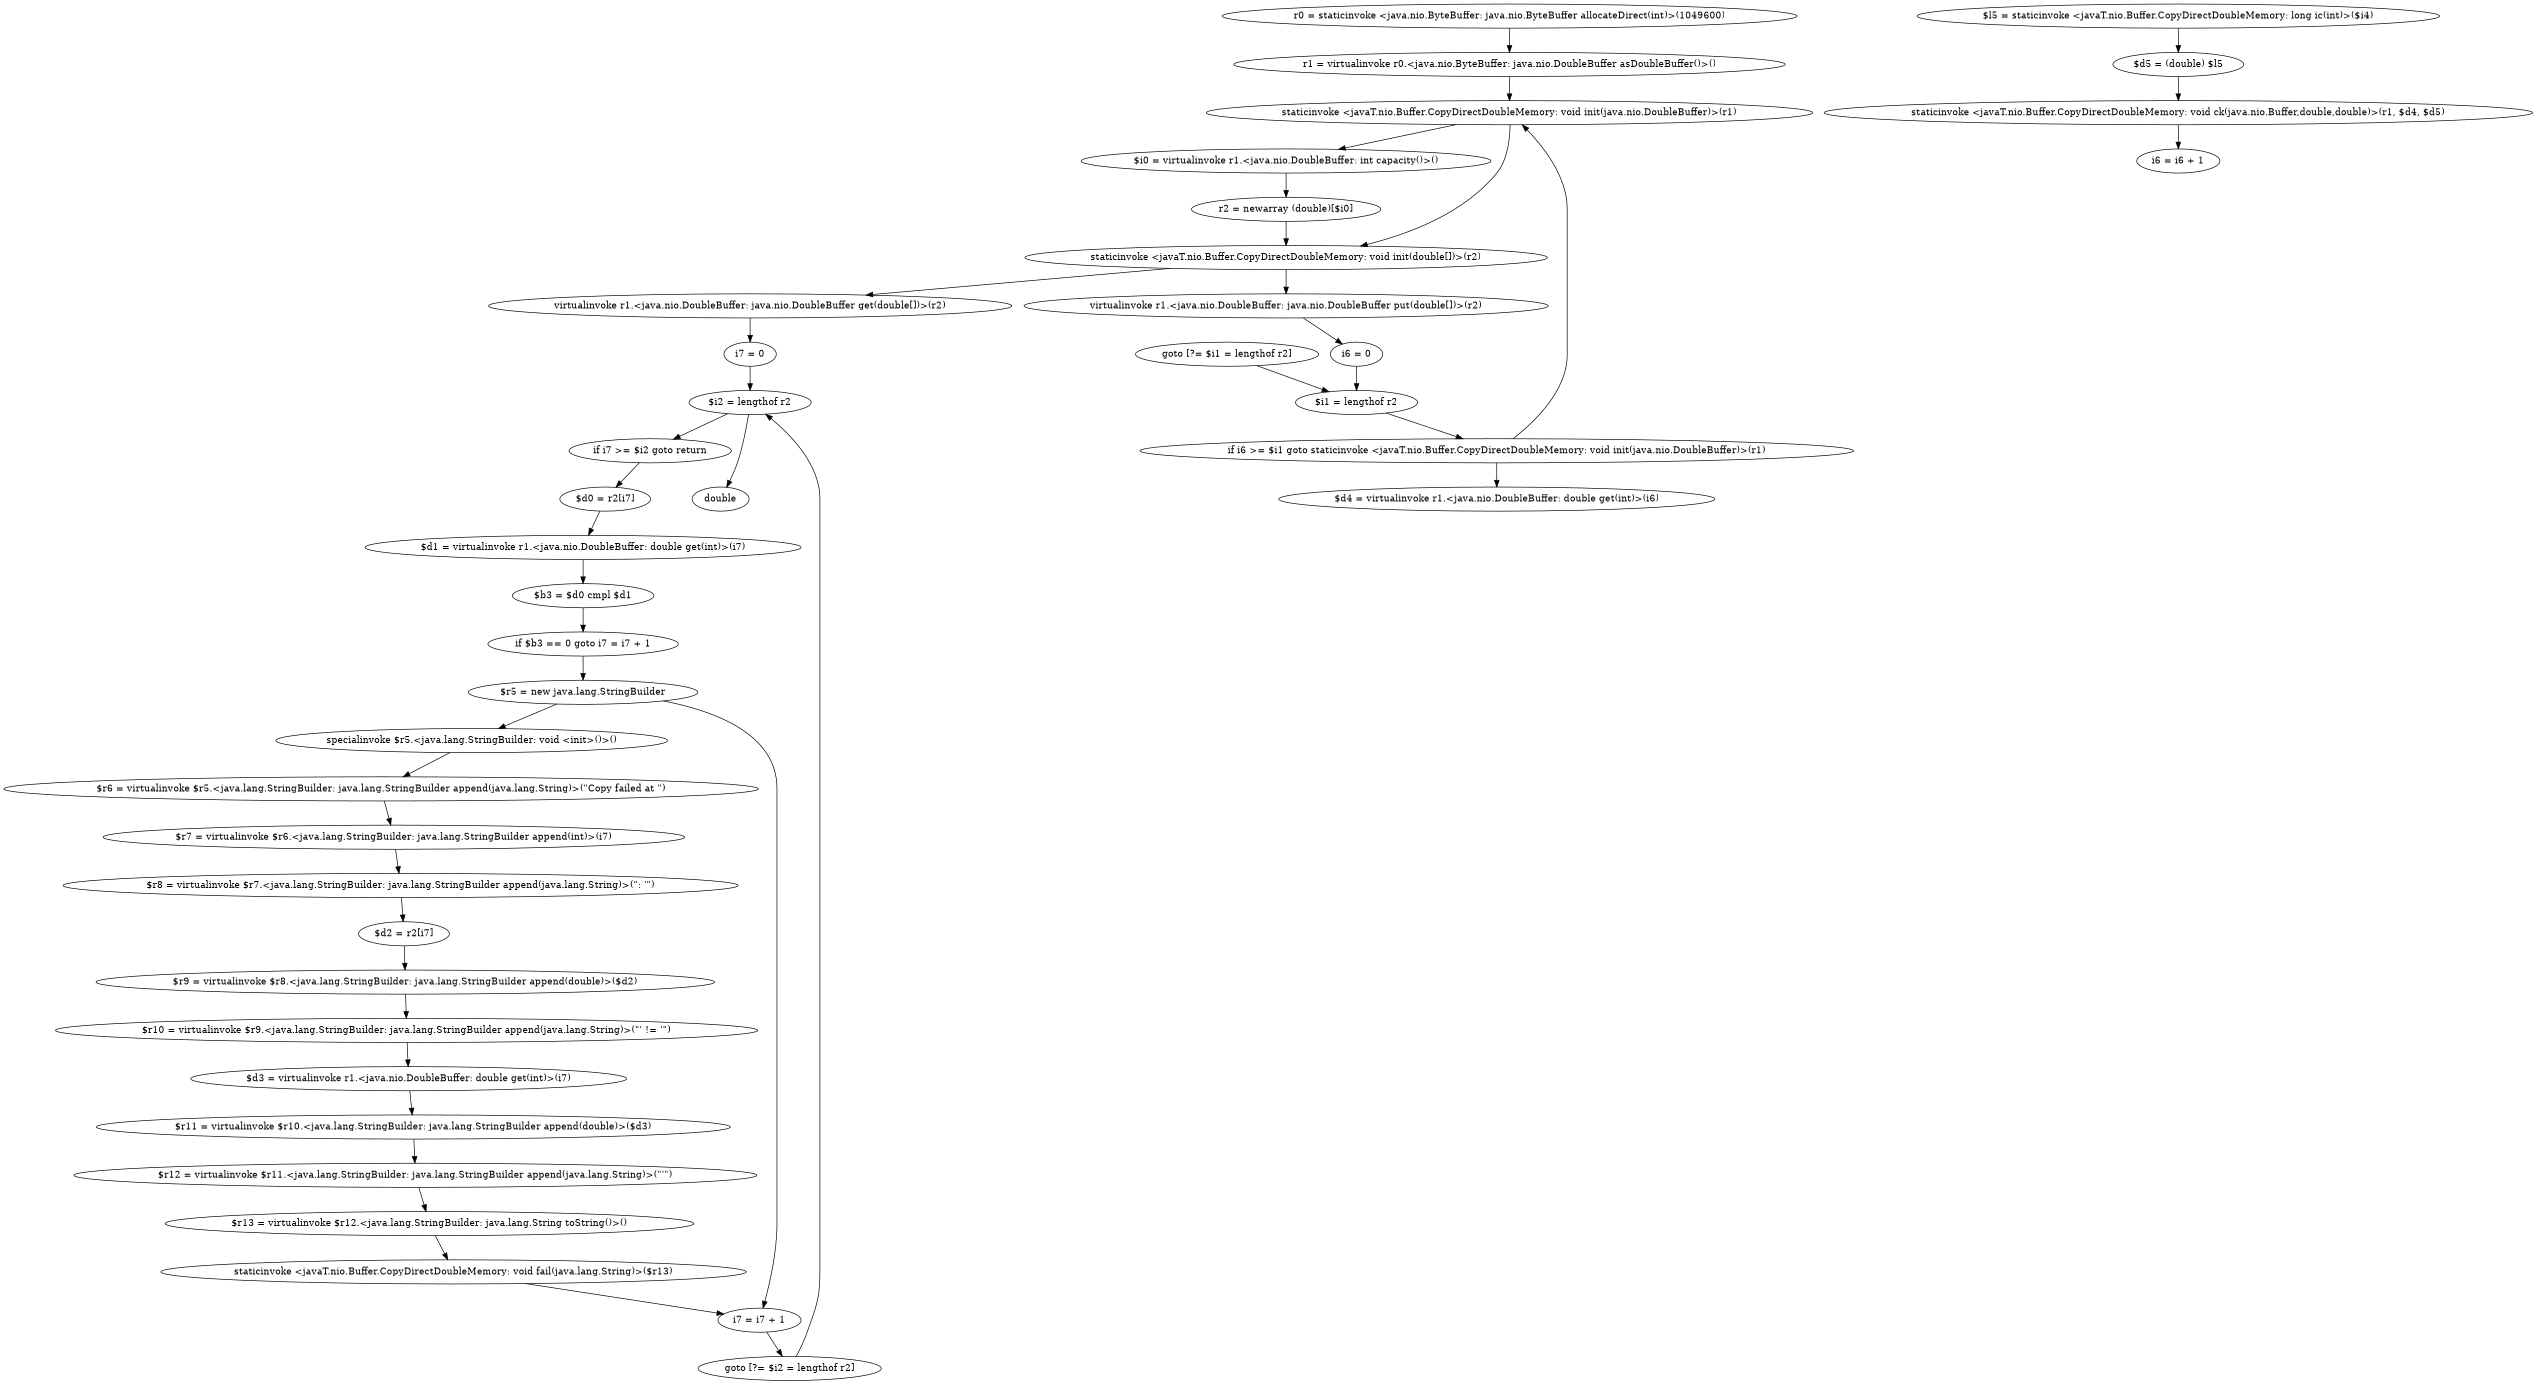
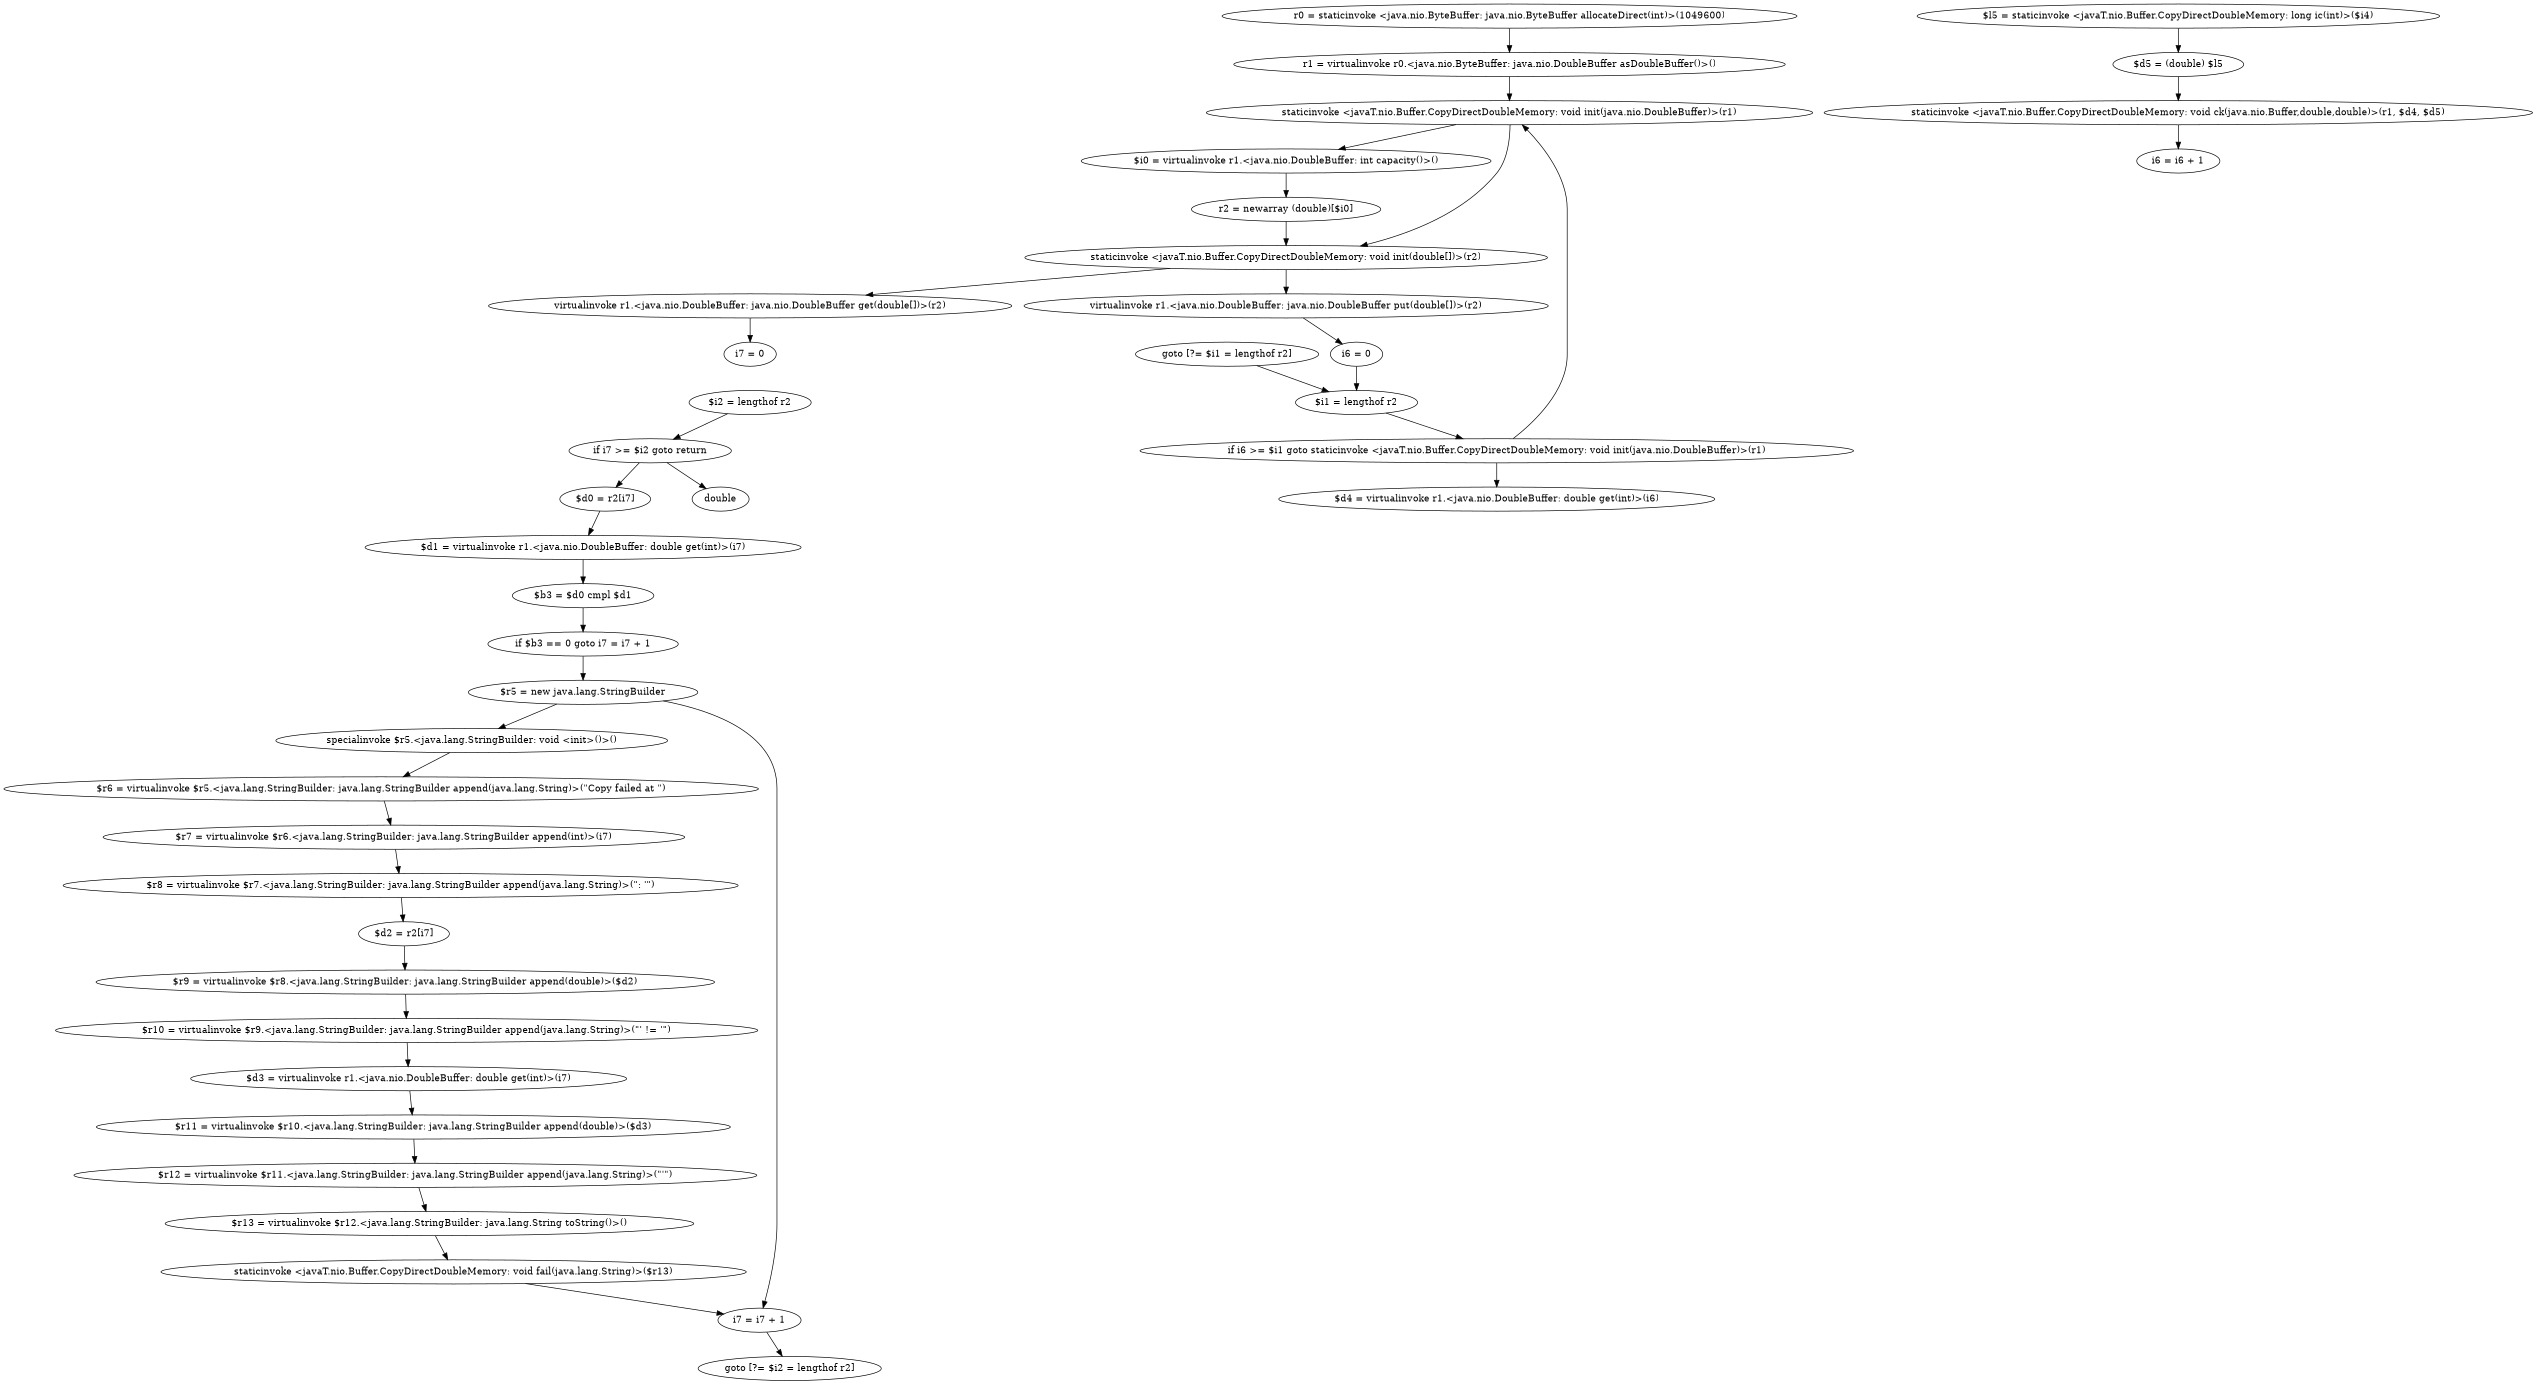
edge "i7 = 0" -> "$i2 = lengthof r2": removed
edge "$i2 = lengthof r2" -> "double": now "if i7 >= $i2 goto return" -> "double"
edge "goto [?= $i2 = lengthof r2]" -> "$i2 = lengthof r2": removed
